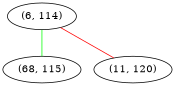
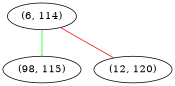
node "(68, 115)": label "(68, 115)" -> "(98, 115)"
node "(11, 120)": label "(11, 120)" -> "(12, 120)"
